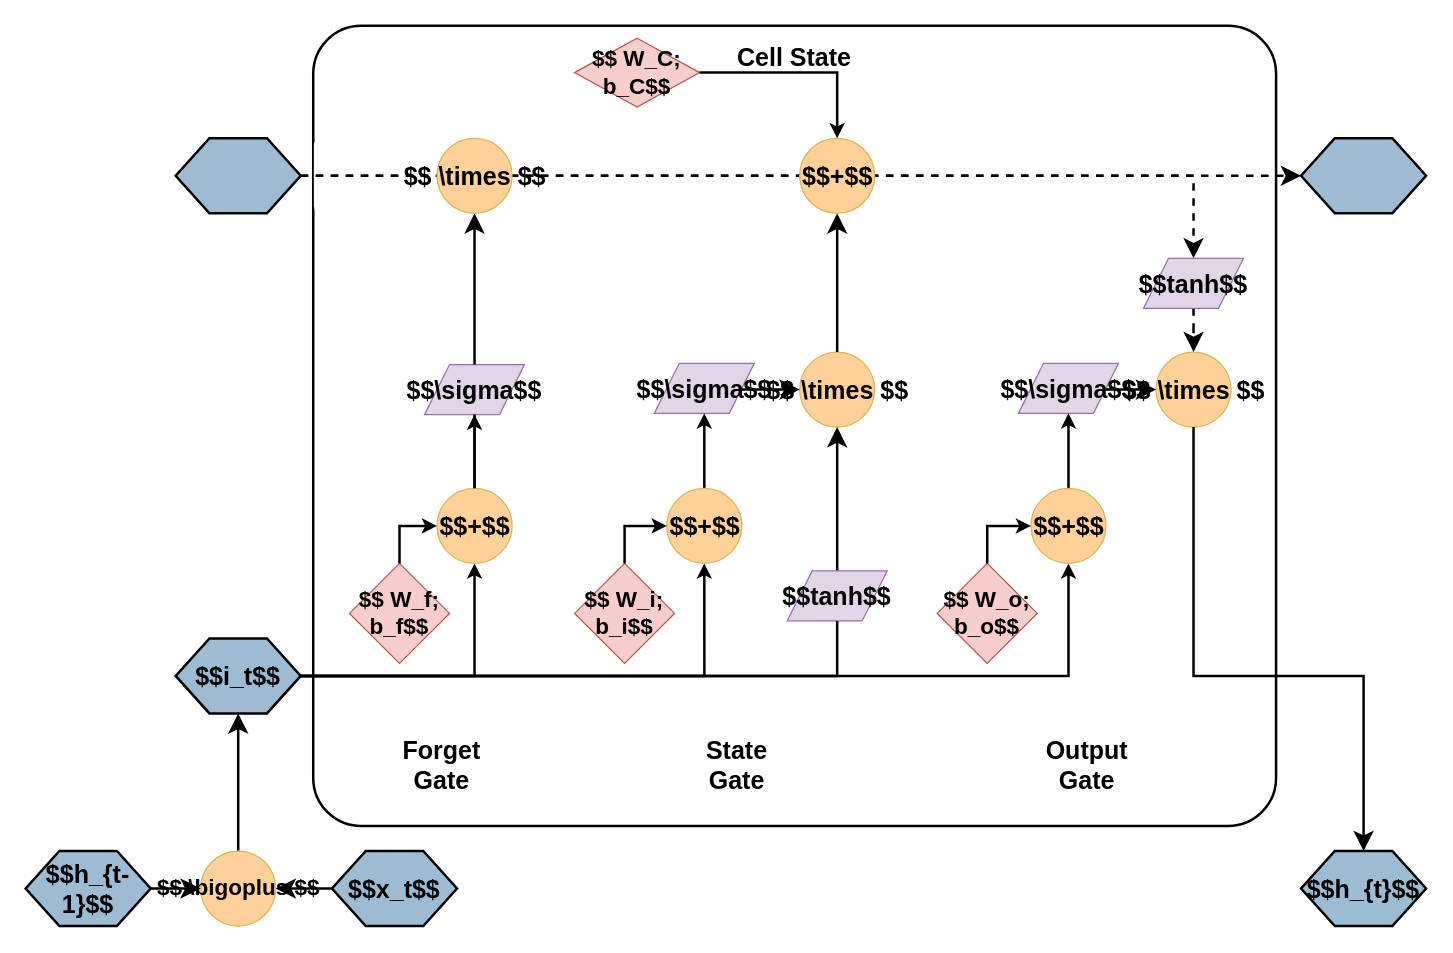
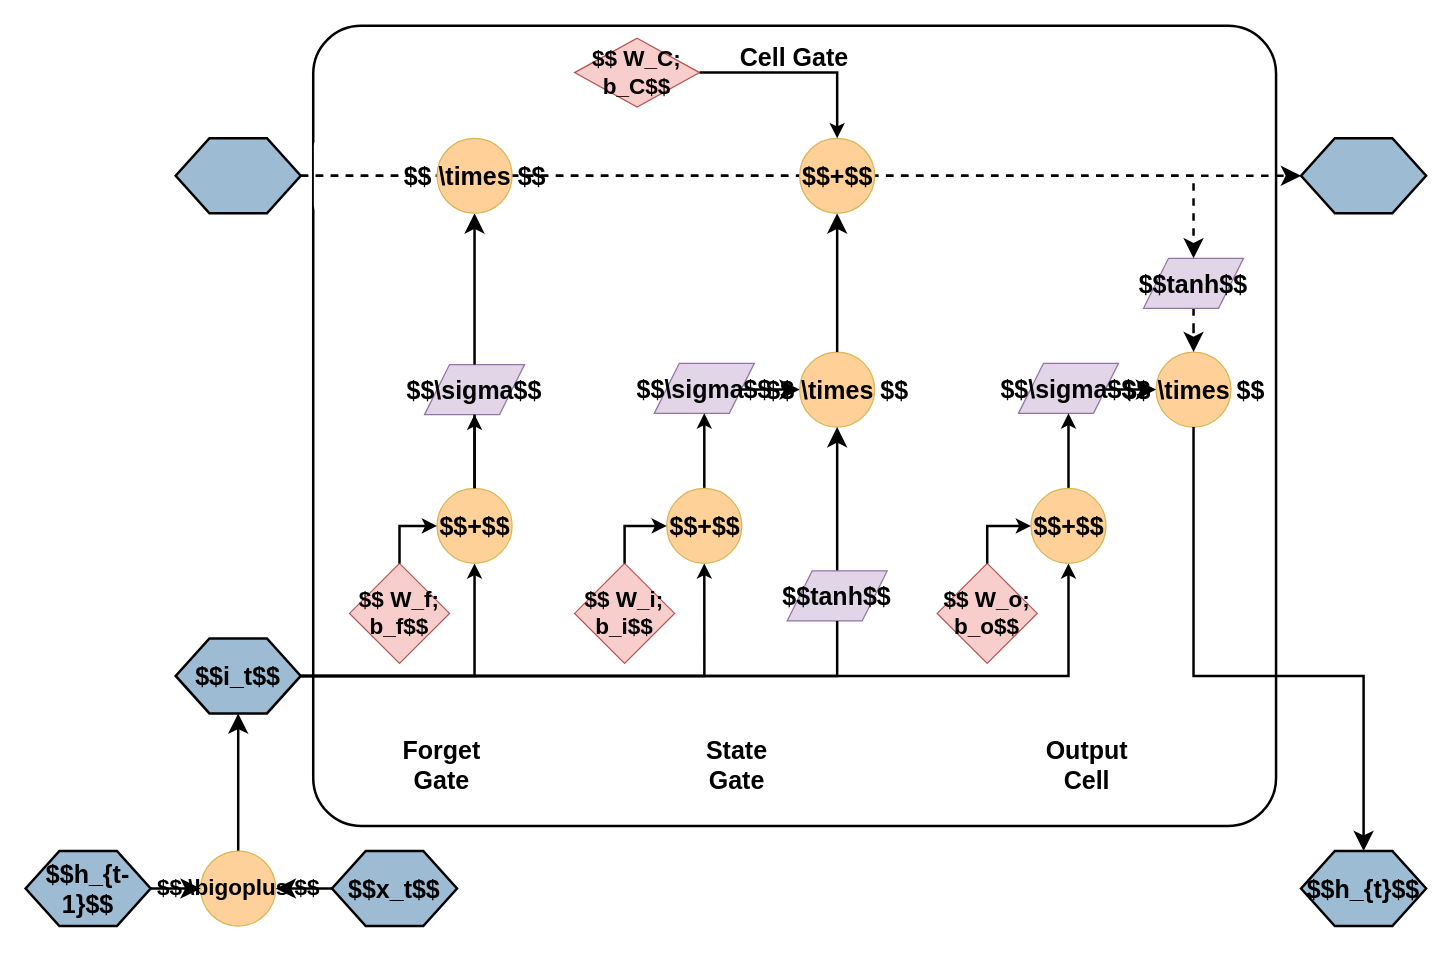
node "Cell State": label "Cell State" -> "Cell Gate"
node "Output Gate": label "Output Gate" -> "Output Cell"
